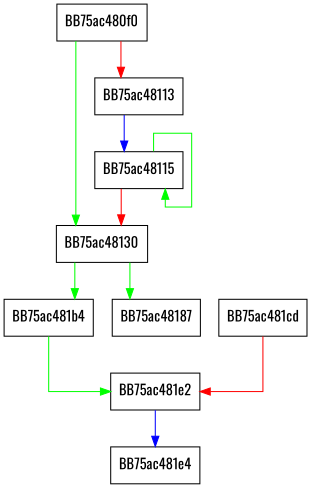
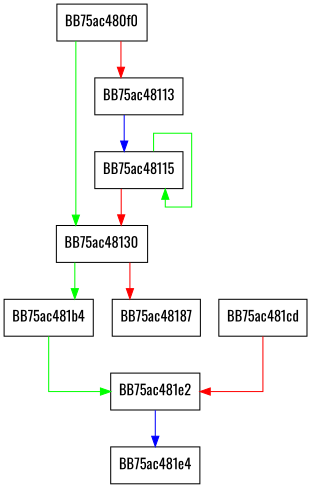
edge "BB75ac48130" -> "BB75ac48187": color green -> red
